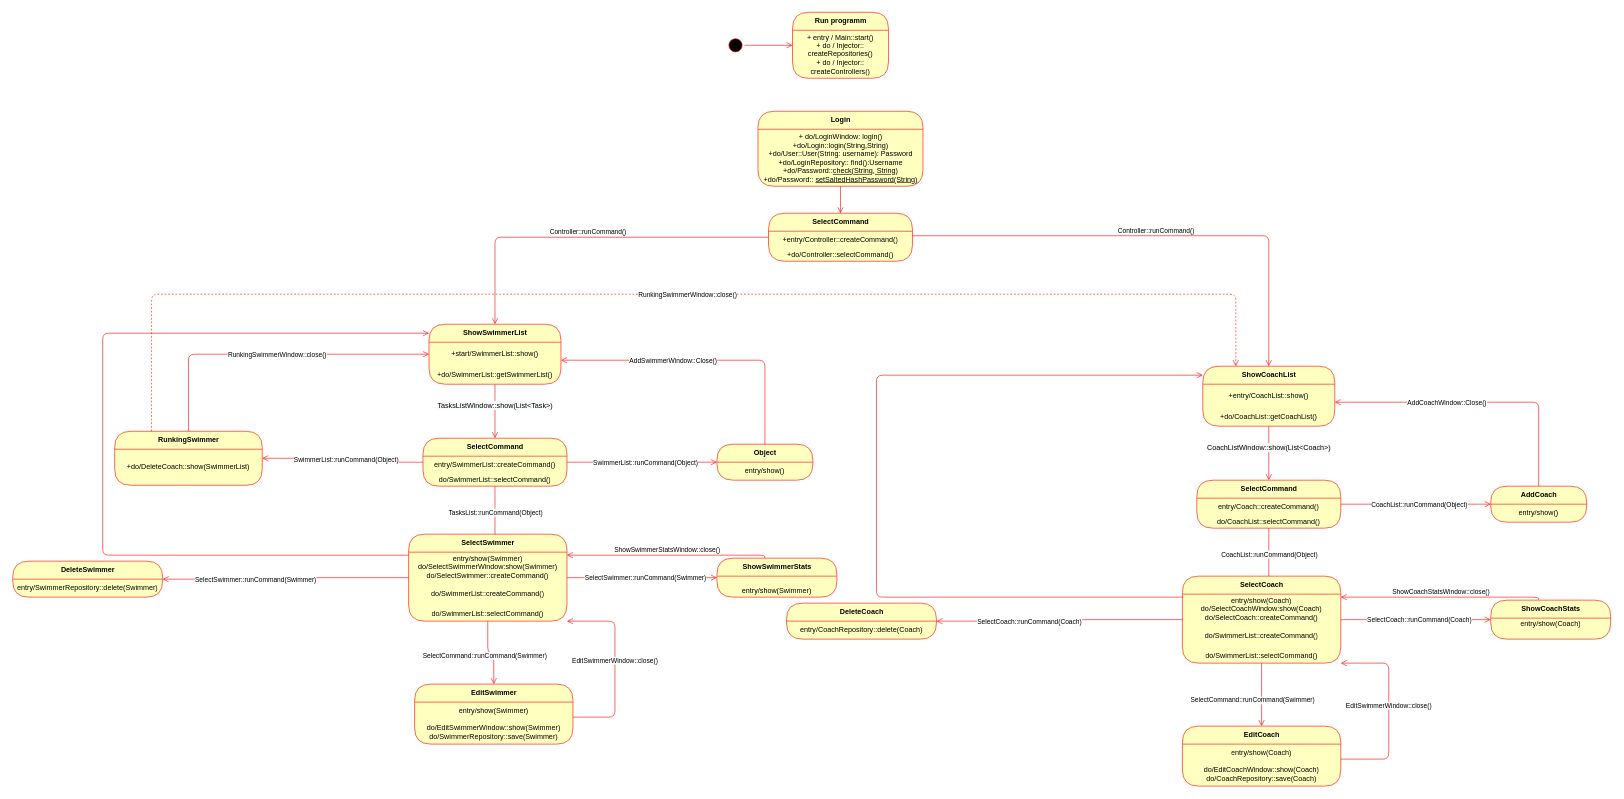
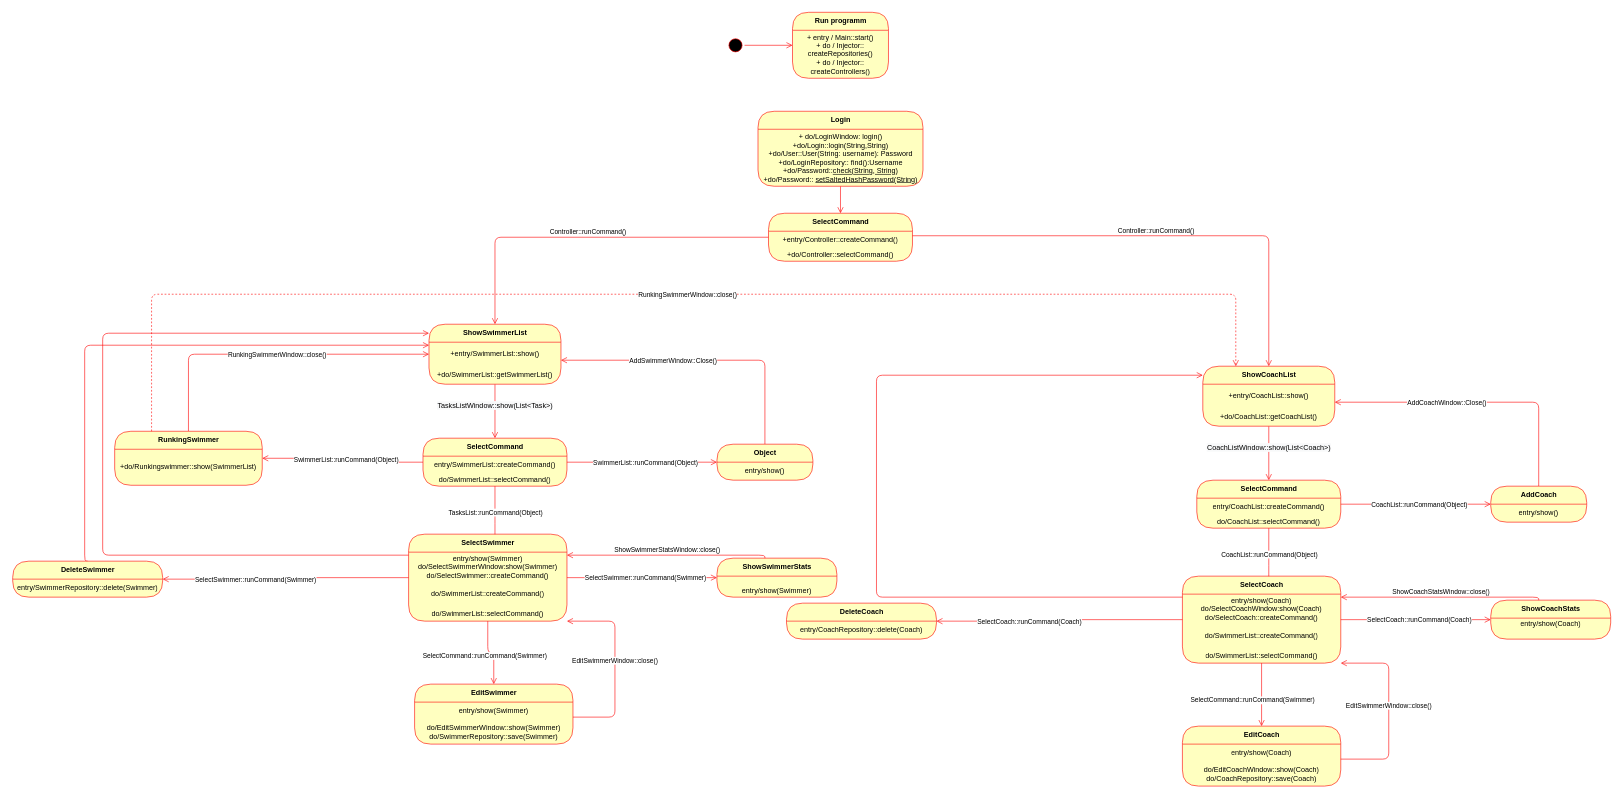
edge "DeleteSwimmer" -> "ShowSwimmerList": added
node "+start/SwimmerList::show()": label "+start/SwimmerList::show()" -> "+entry/SwimmerList::show()"
node "+do/DeleteCoach::show(SwimmerList)": label "+do/DeleteCoach::show(SwimmerList)" -> "+do/Runkingswimmer::show(SwimmerList)"
node "entry/Coach::createCommand()": label "entry/Coach::createCommand()" -> "entry/CoachList::createCommand()"
